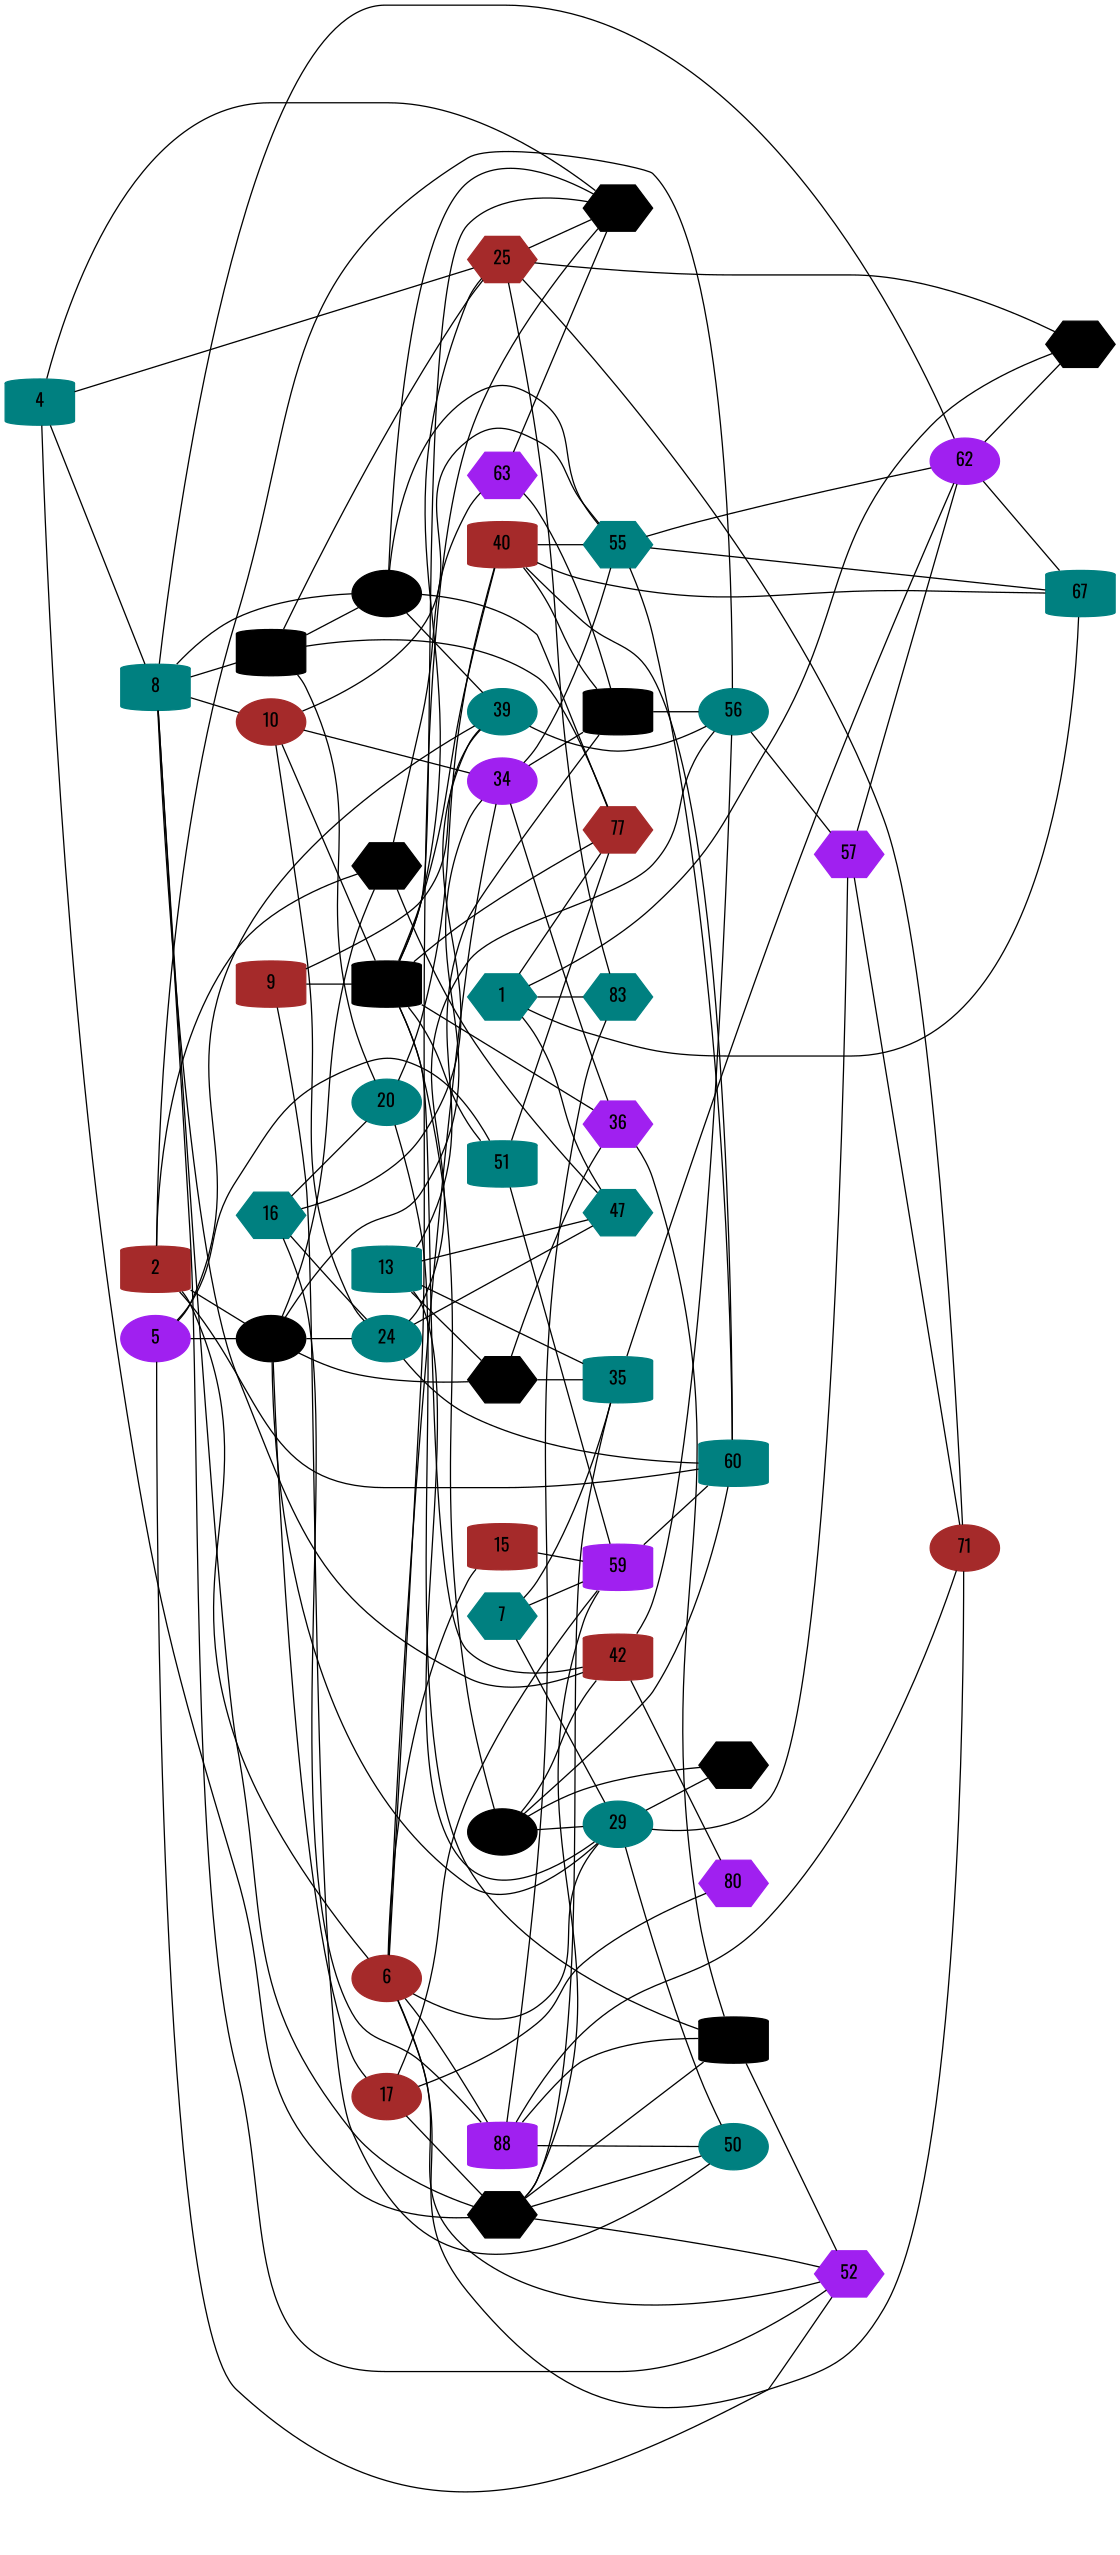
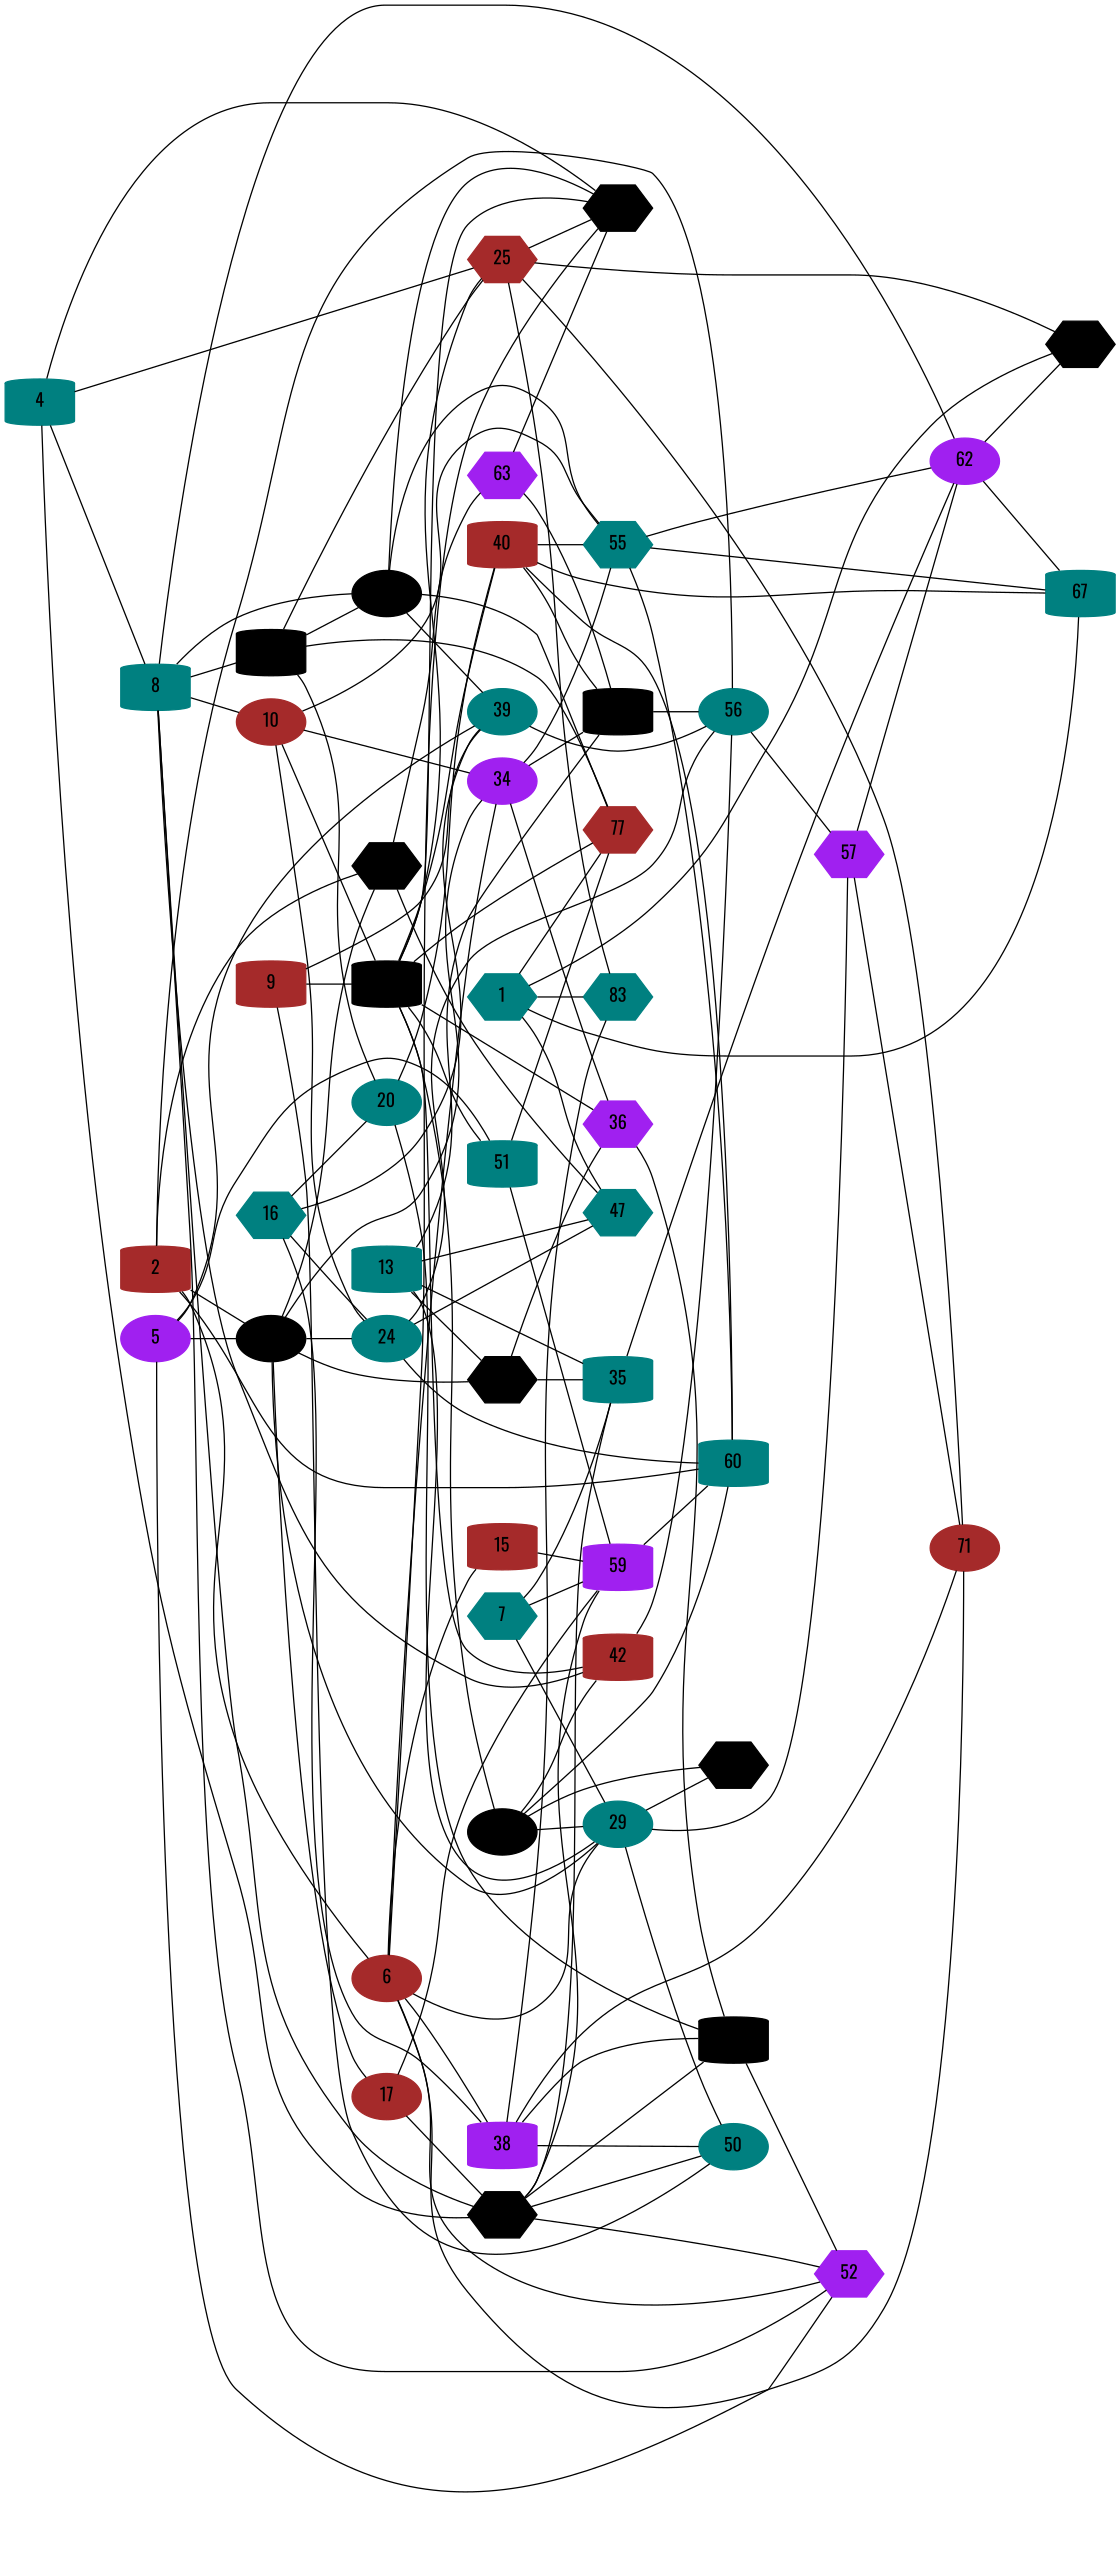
node "80": removed
node "88": label "88" -> "38"
